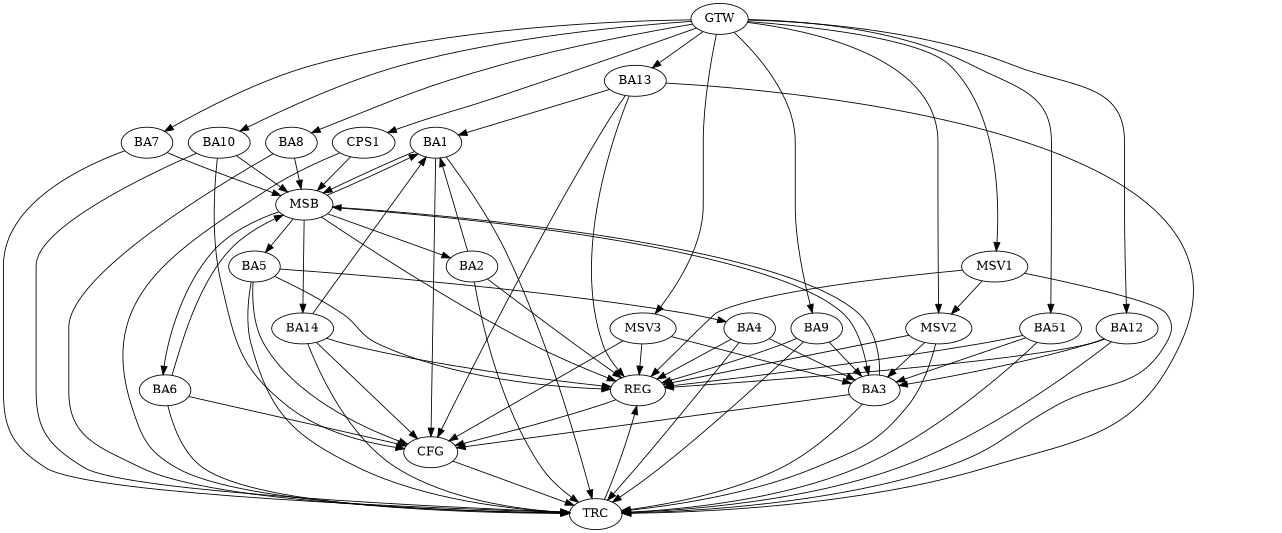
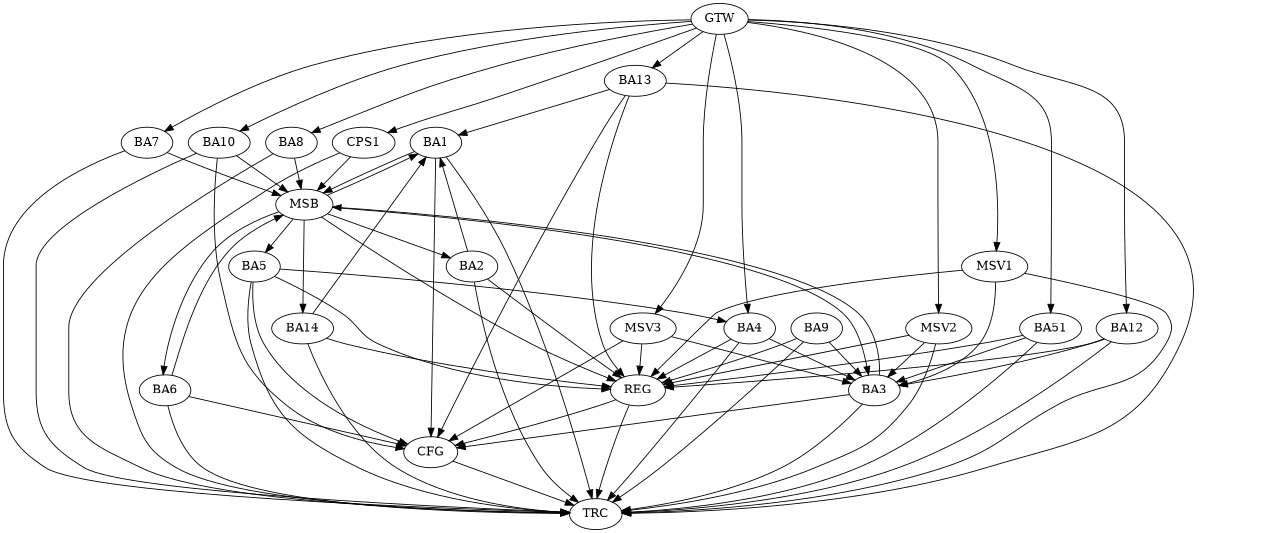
edge "GTW" -> "BA9": now "GTW" -> "BA4"
edge "MSV1" -> "MSV2": now "MSV1" -> "BA3"
edge "BA14" -> "CFG": removed
edge "TRC" -> "REG": reversed
